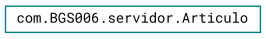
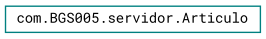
node "com.BGS006.servidor.Articulo": label "com.BGS006.servidor.Articulo" -> "com.BGS005.servidor.Articulo"
